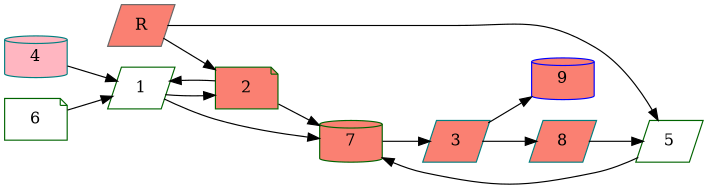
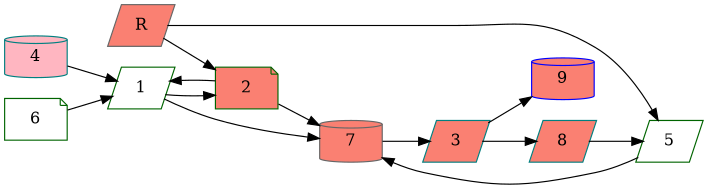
node "7": color darkgreen -> gray40
